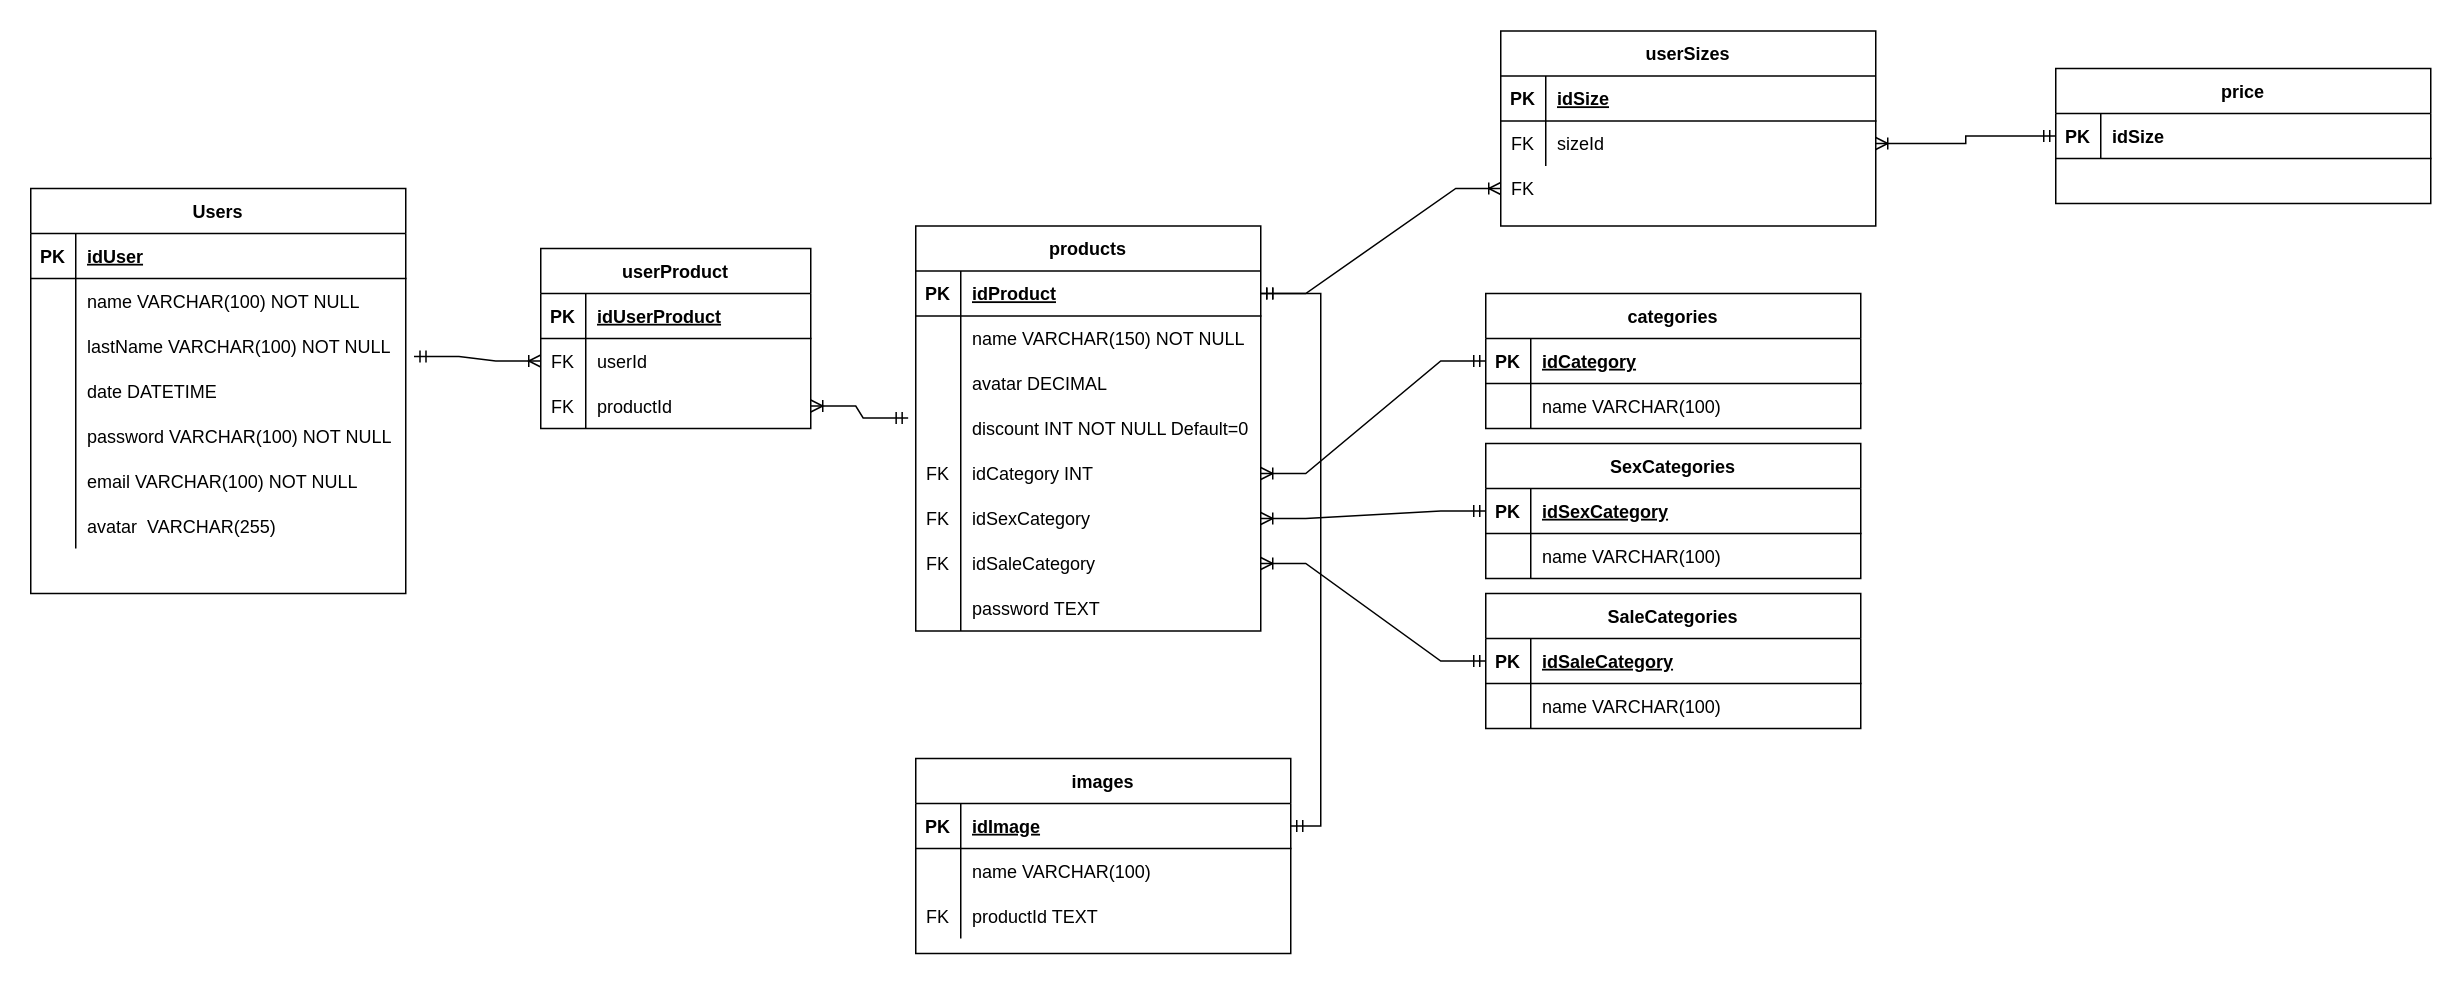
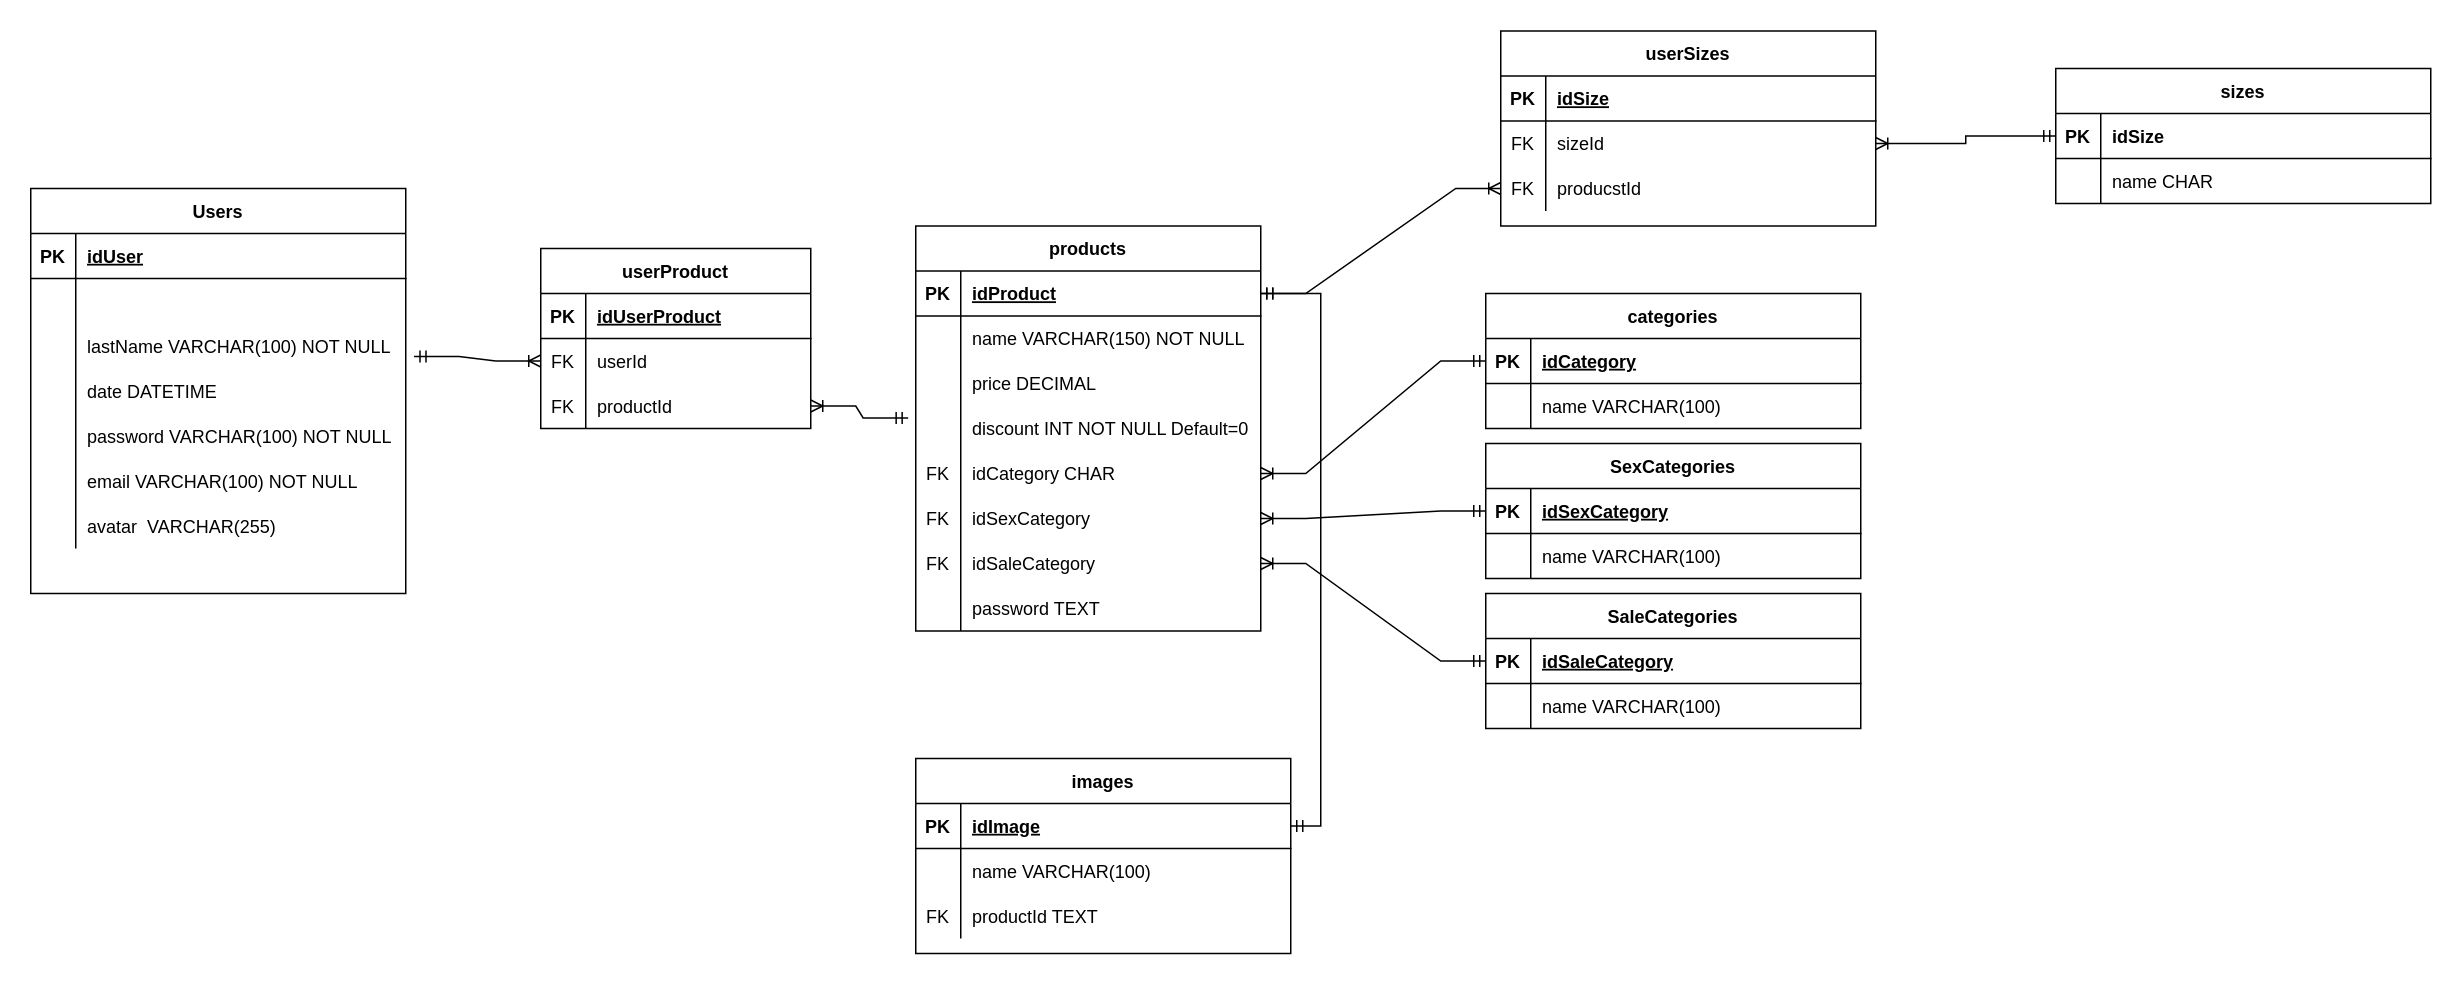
node "price": label "price" -> "sizes"
node "name CHAR": added
node "producstId": added
node "name VARCHAR(100) NOT NULL": removed
node "avatar DECIMAL": label "avatar DECIMAL" -> "price DECIMAL"
node "idCategory INT": label "idCategory INT" -> "idCategory CHAR"
